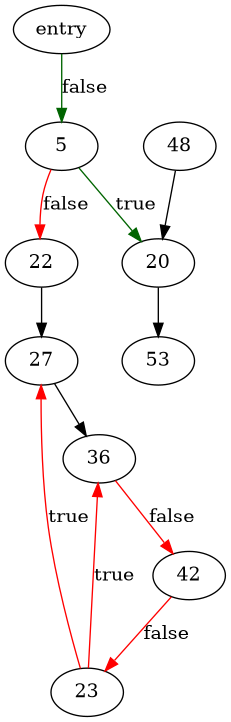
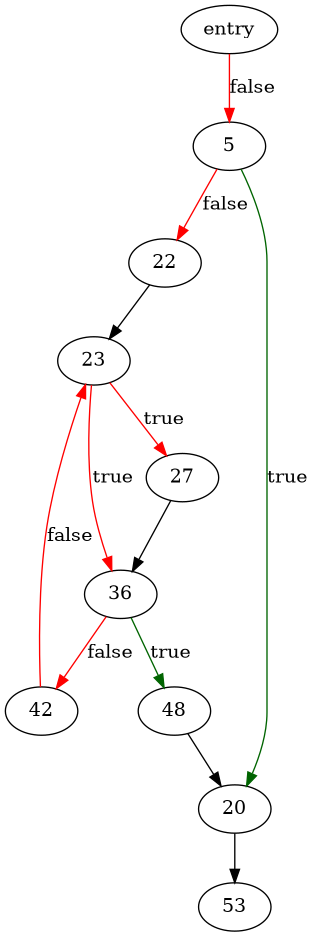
edge "entry" -> "5": color darkgreen -> red
edge "22" -> "27": now "22" -> "23"
edge "36" -> "48": added, label "true"
